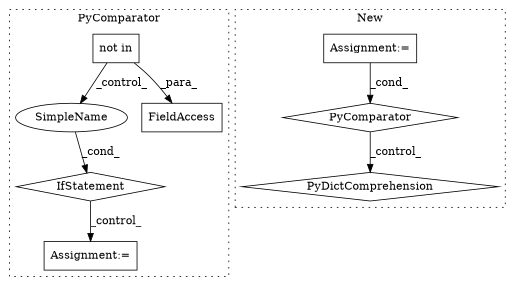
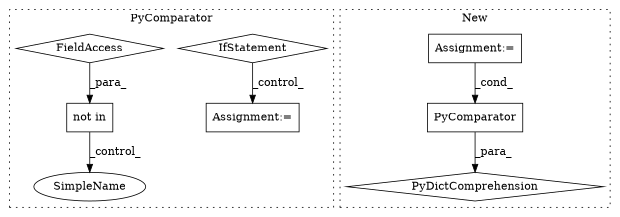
edge "not in" -> "FieldAccess": reversed
node "FieldAccess": shape box -> diamond
node "PyComparator": shape diamond -> box
edge "SimpleName" -> "IfStatement": removed, label "_cond_"
edge "PyComparator" -> "PyDictComprehension": label "_control_" -> "_para_"
